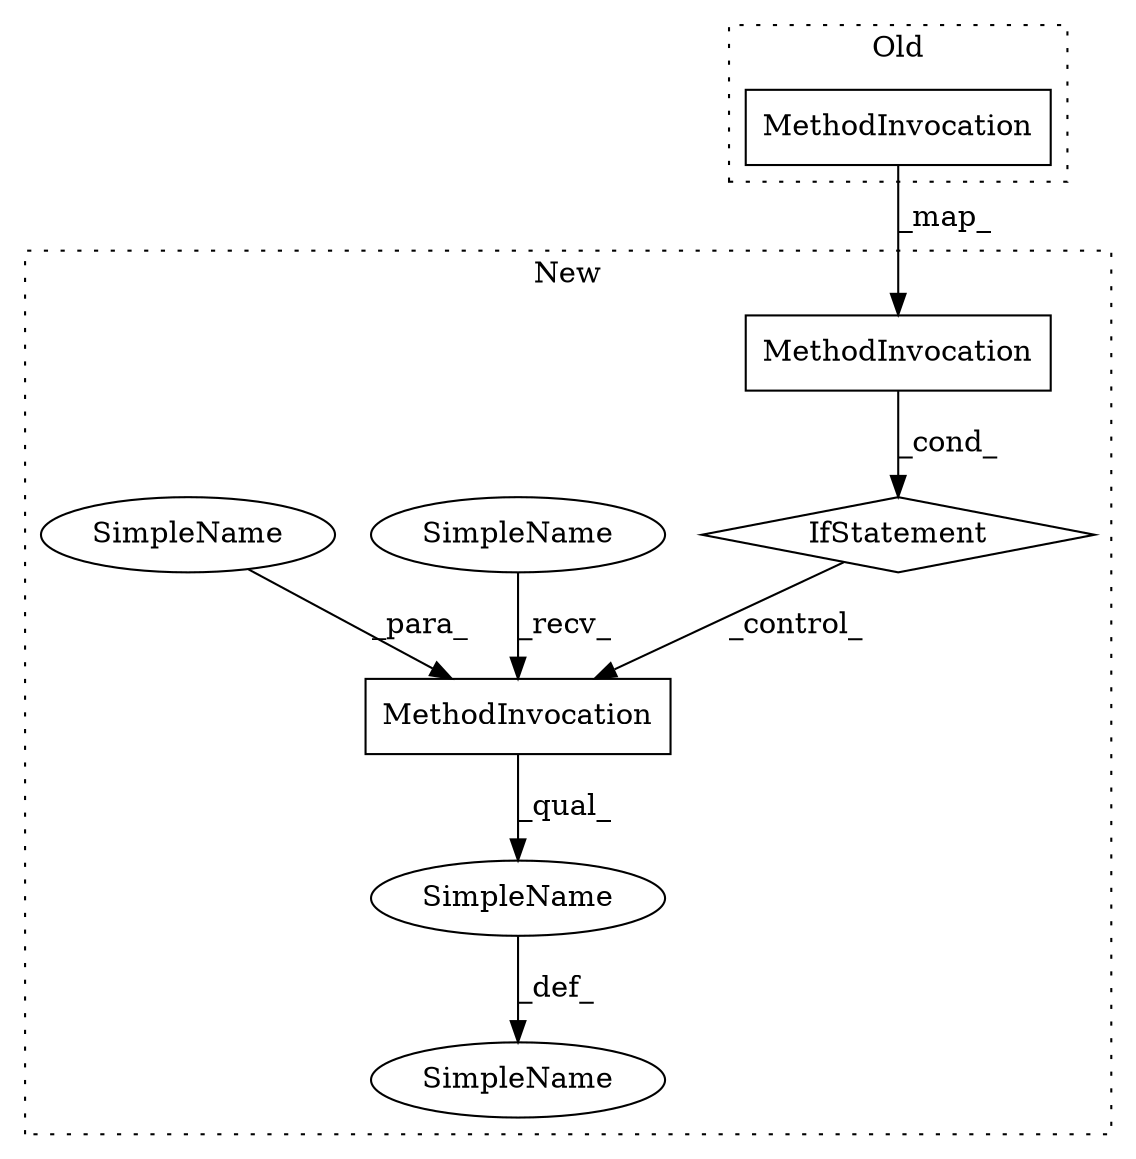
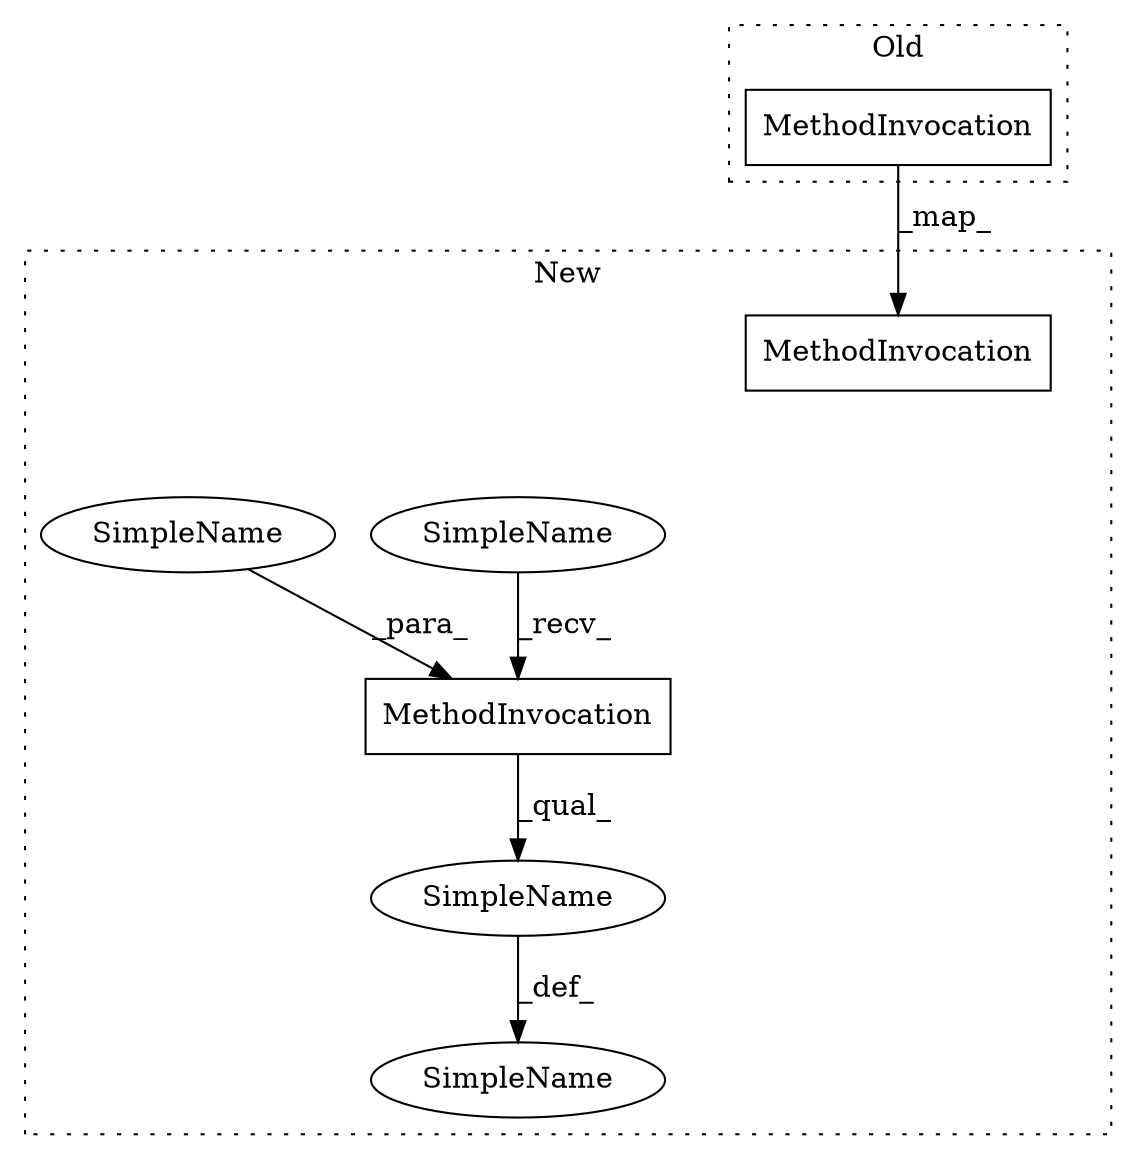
node "IfStatement": removed
